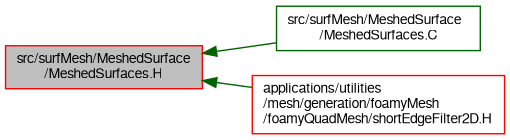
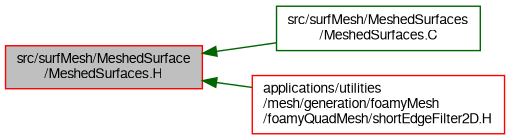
node "src/surfMesh/MeshedSurface /MeshedSurfaces.C": label "src/surfMesh/MeshedSurface /MeshedSurfaces.C" -> "src/surfMesh/MeshedSurfaces /MeshedSurfaces.C"
